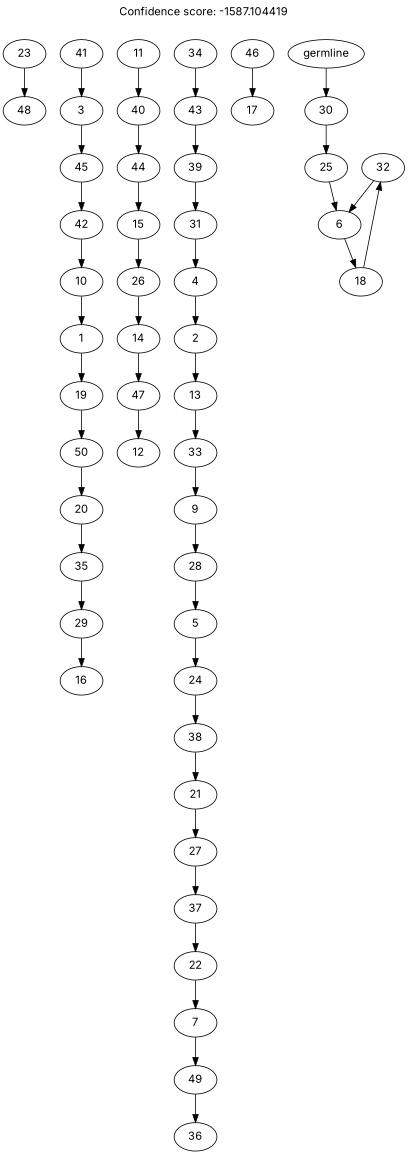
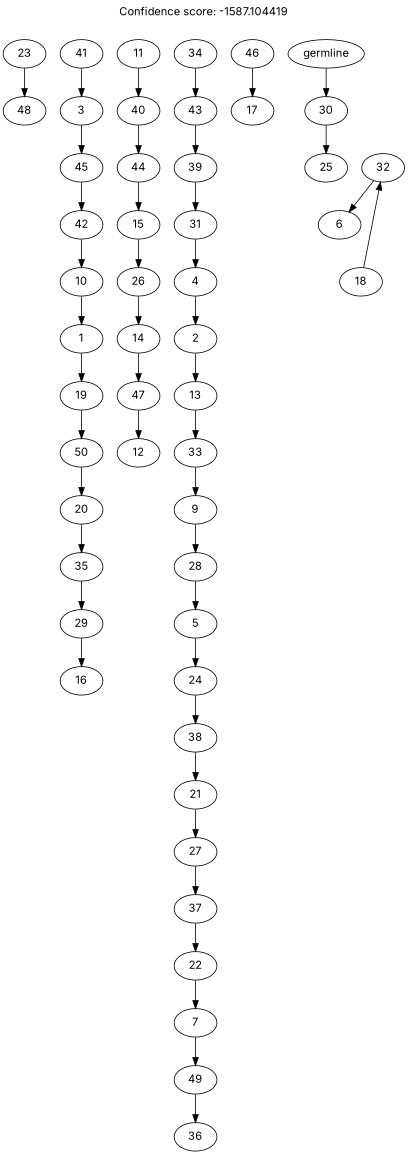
edge "25" -> "6": removed
edge "6" -> "18": removed
